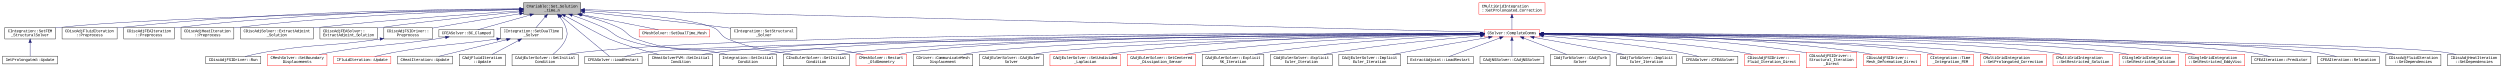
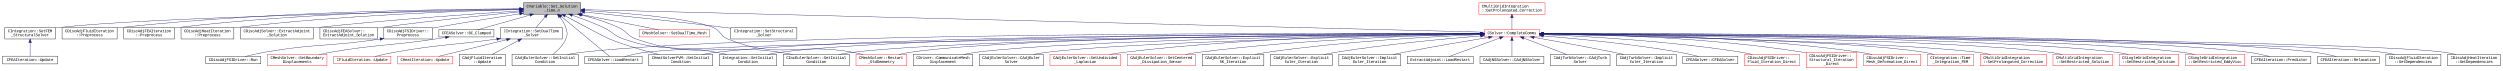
node "GetProlongated::Update": label "GetProlongated::Update" -> "CFEAIteration::Update"
node "CHeatIteration::Update": color black -> red
